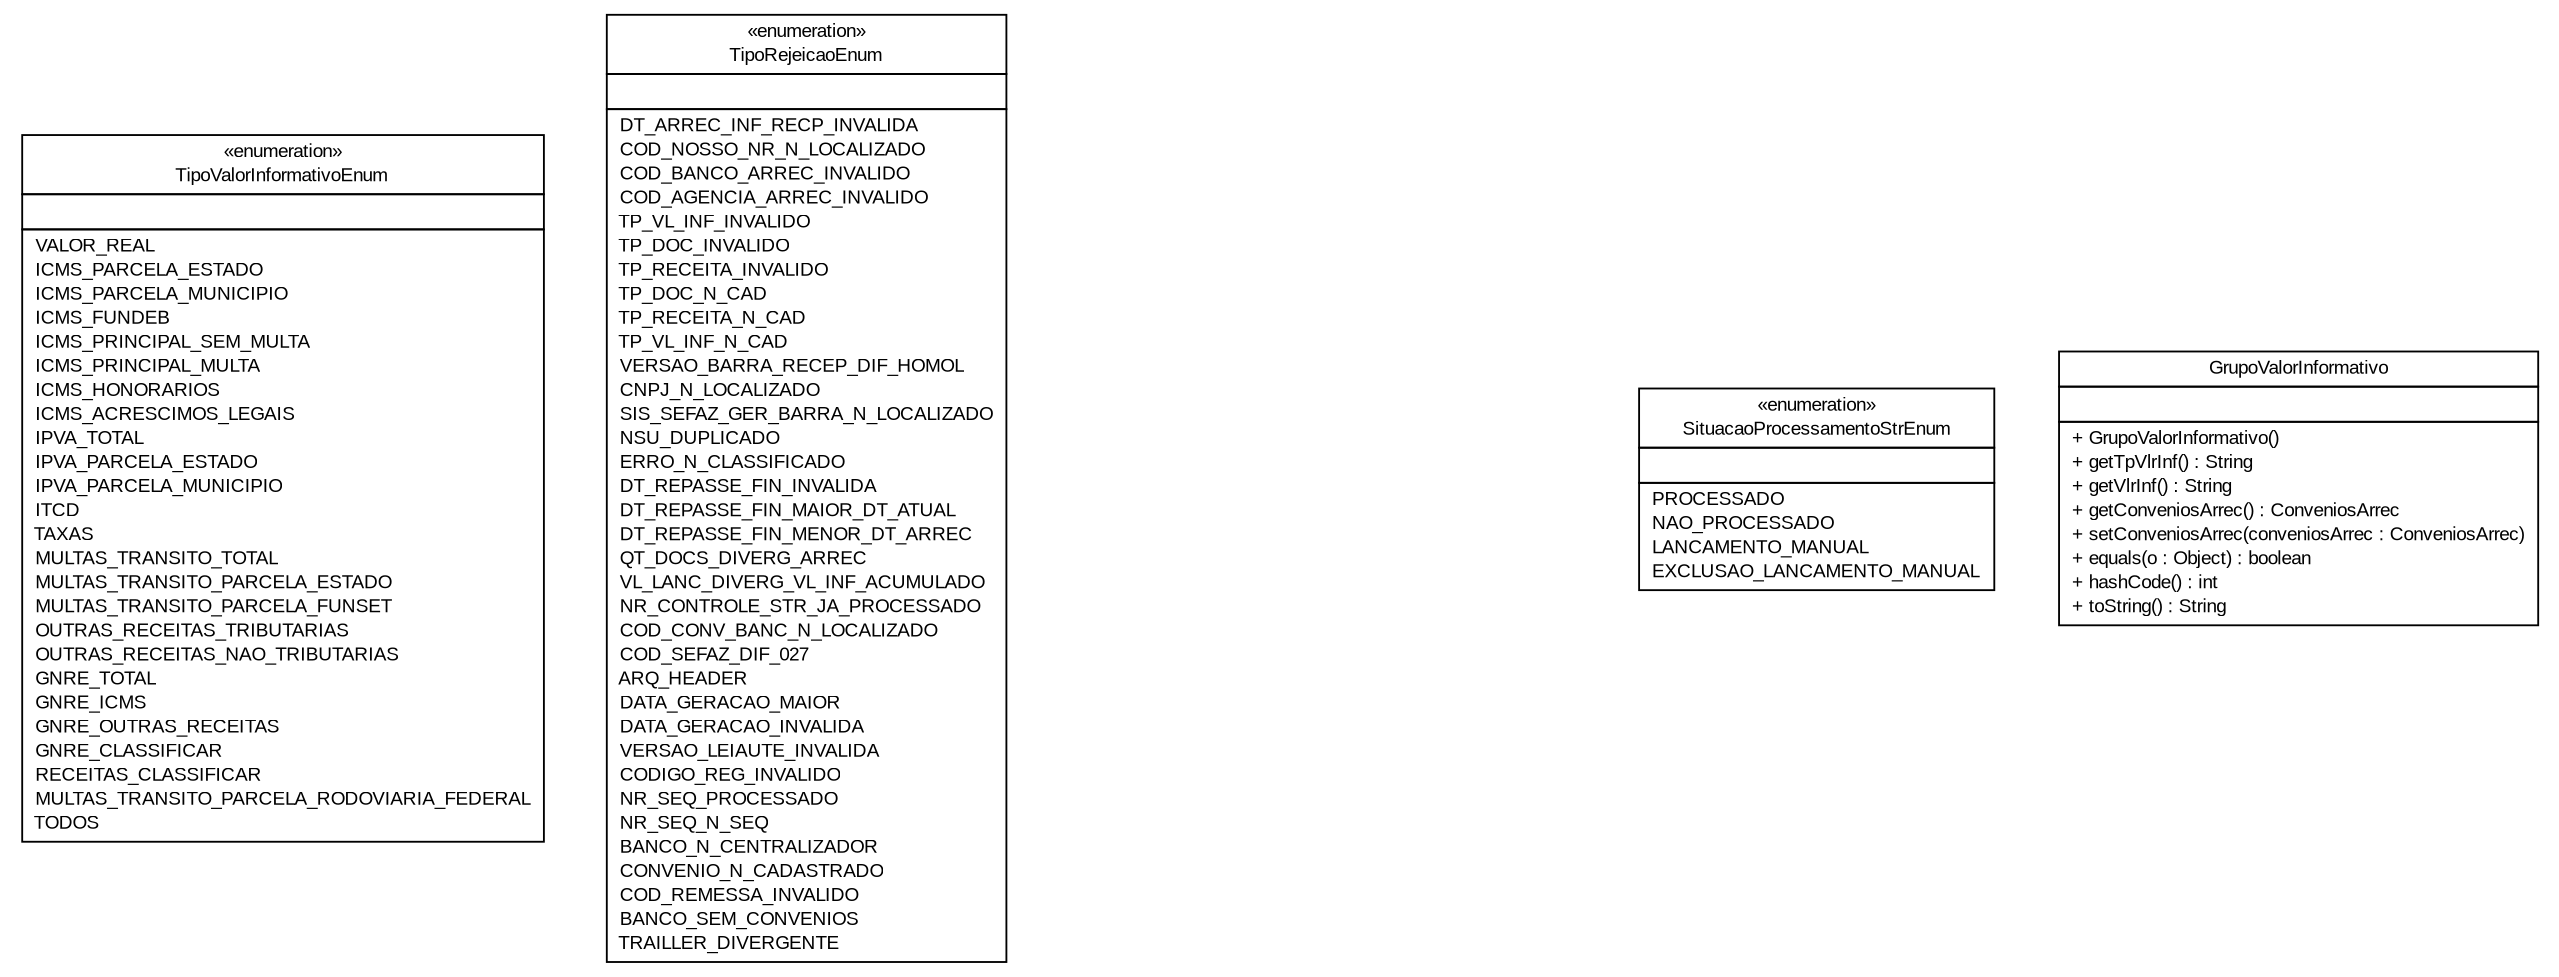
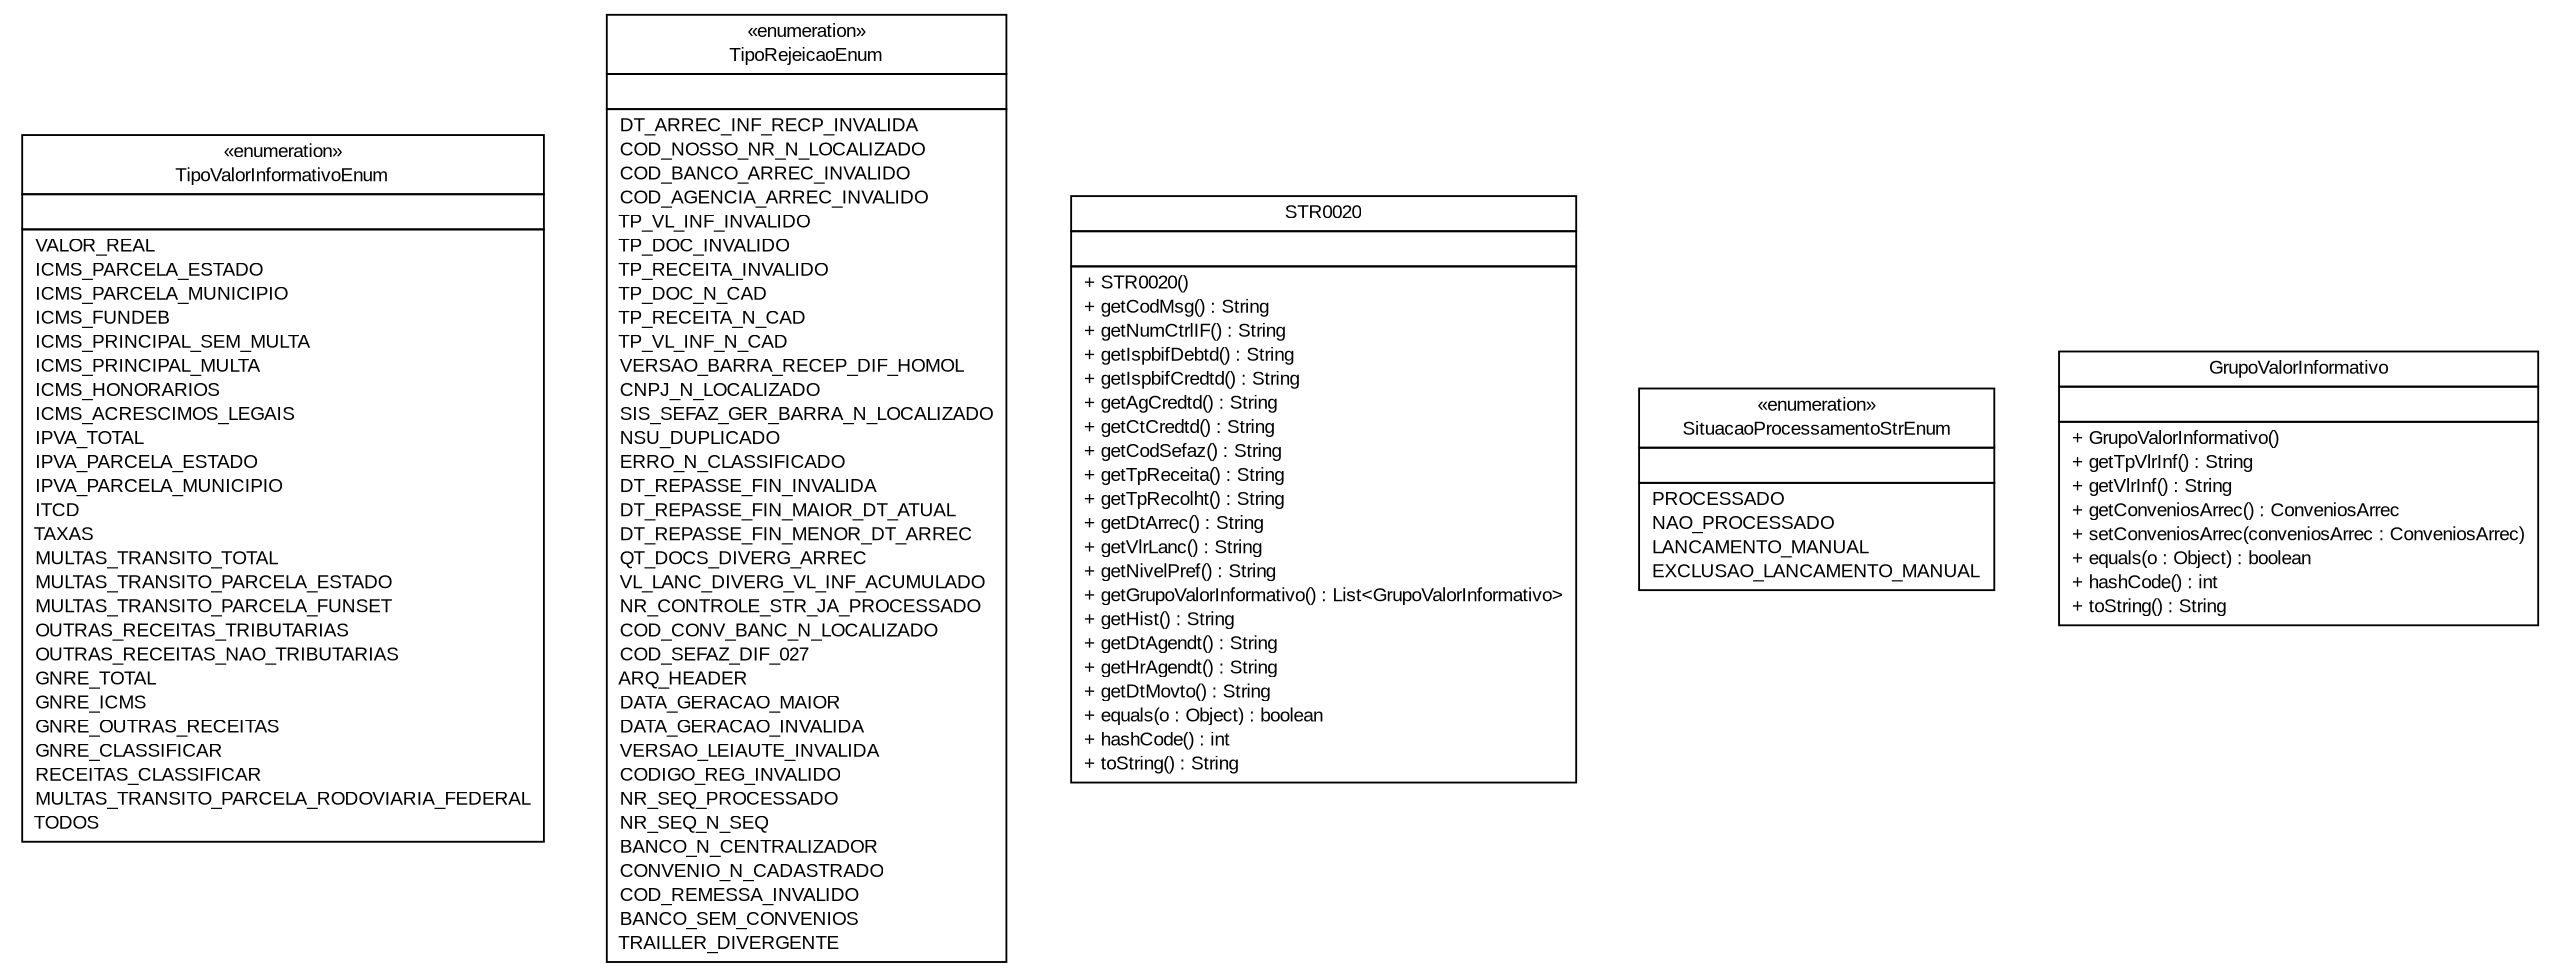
node "STR0020": added
